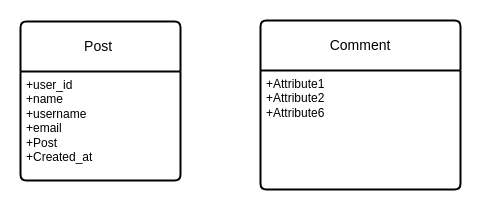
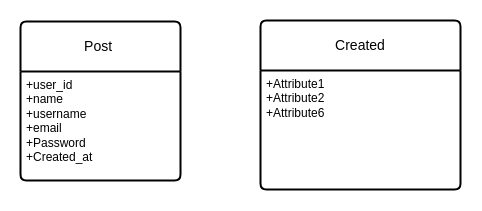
node "Comment": label "Comment" -> "Created"
node "+user_id +name +username +email +Post +Created_at": label "+user_id +name +username +email +Post +Created_at" -> "+user_id +name +username +email +Password +Created_at"
